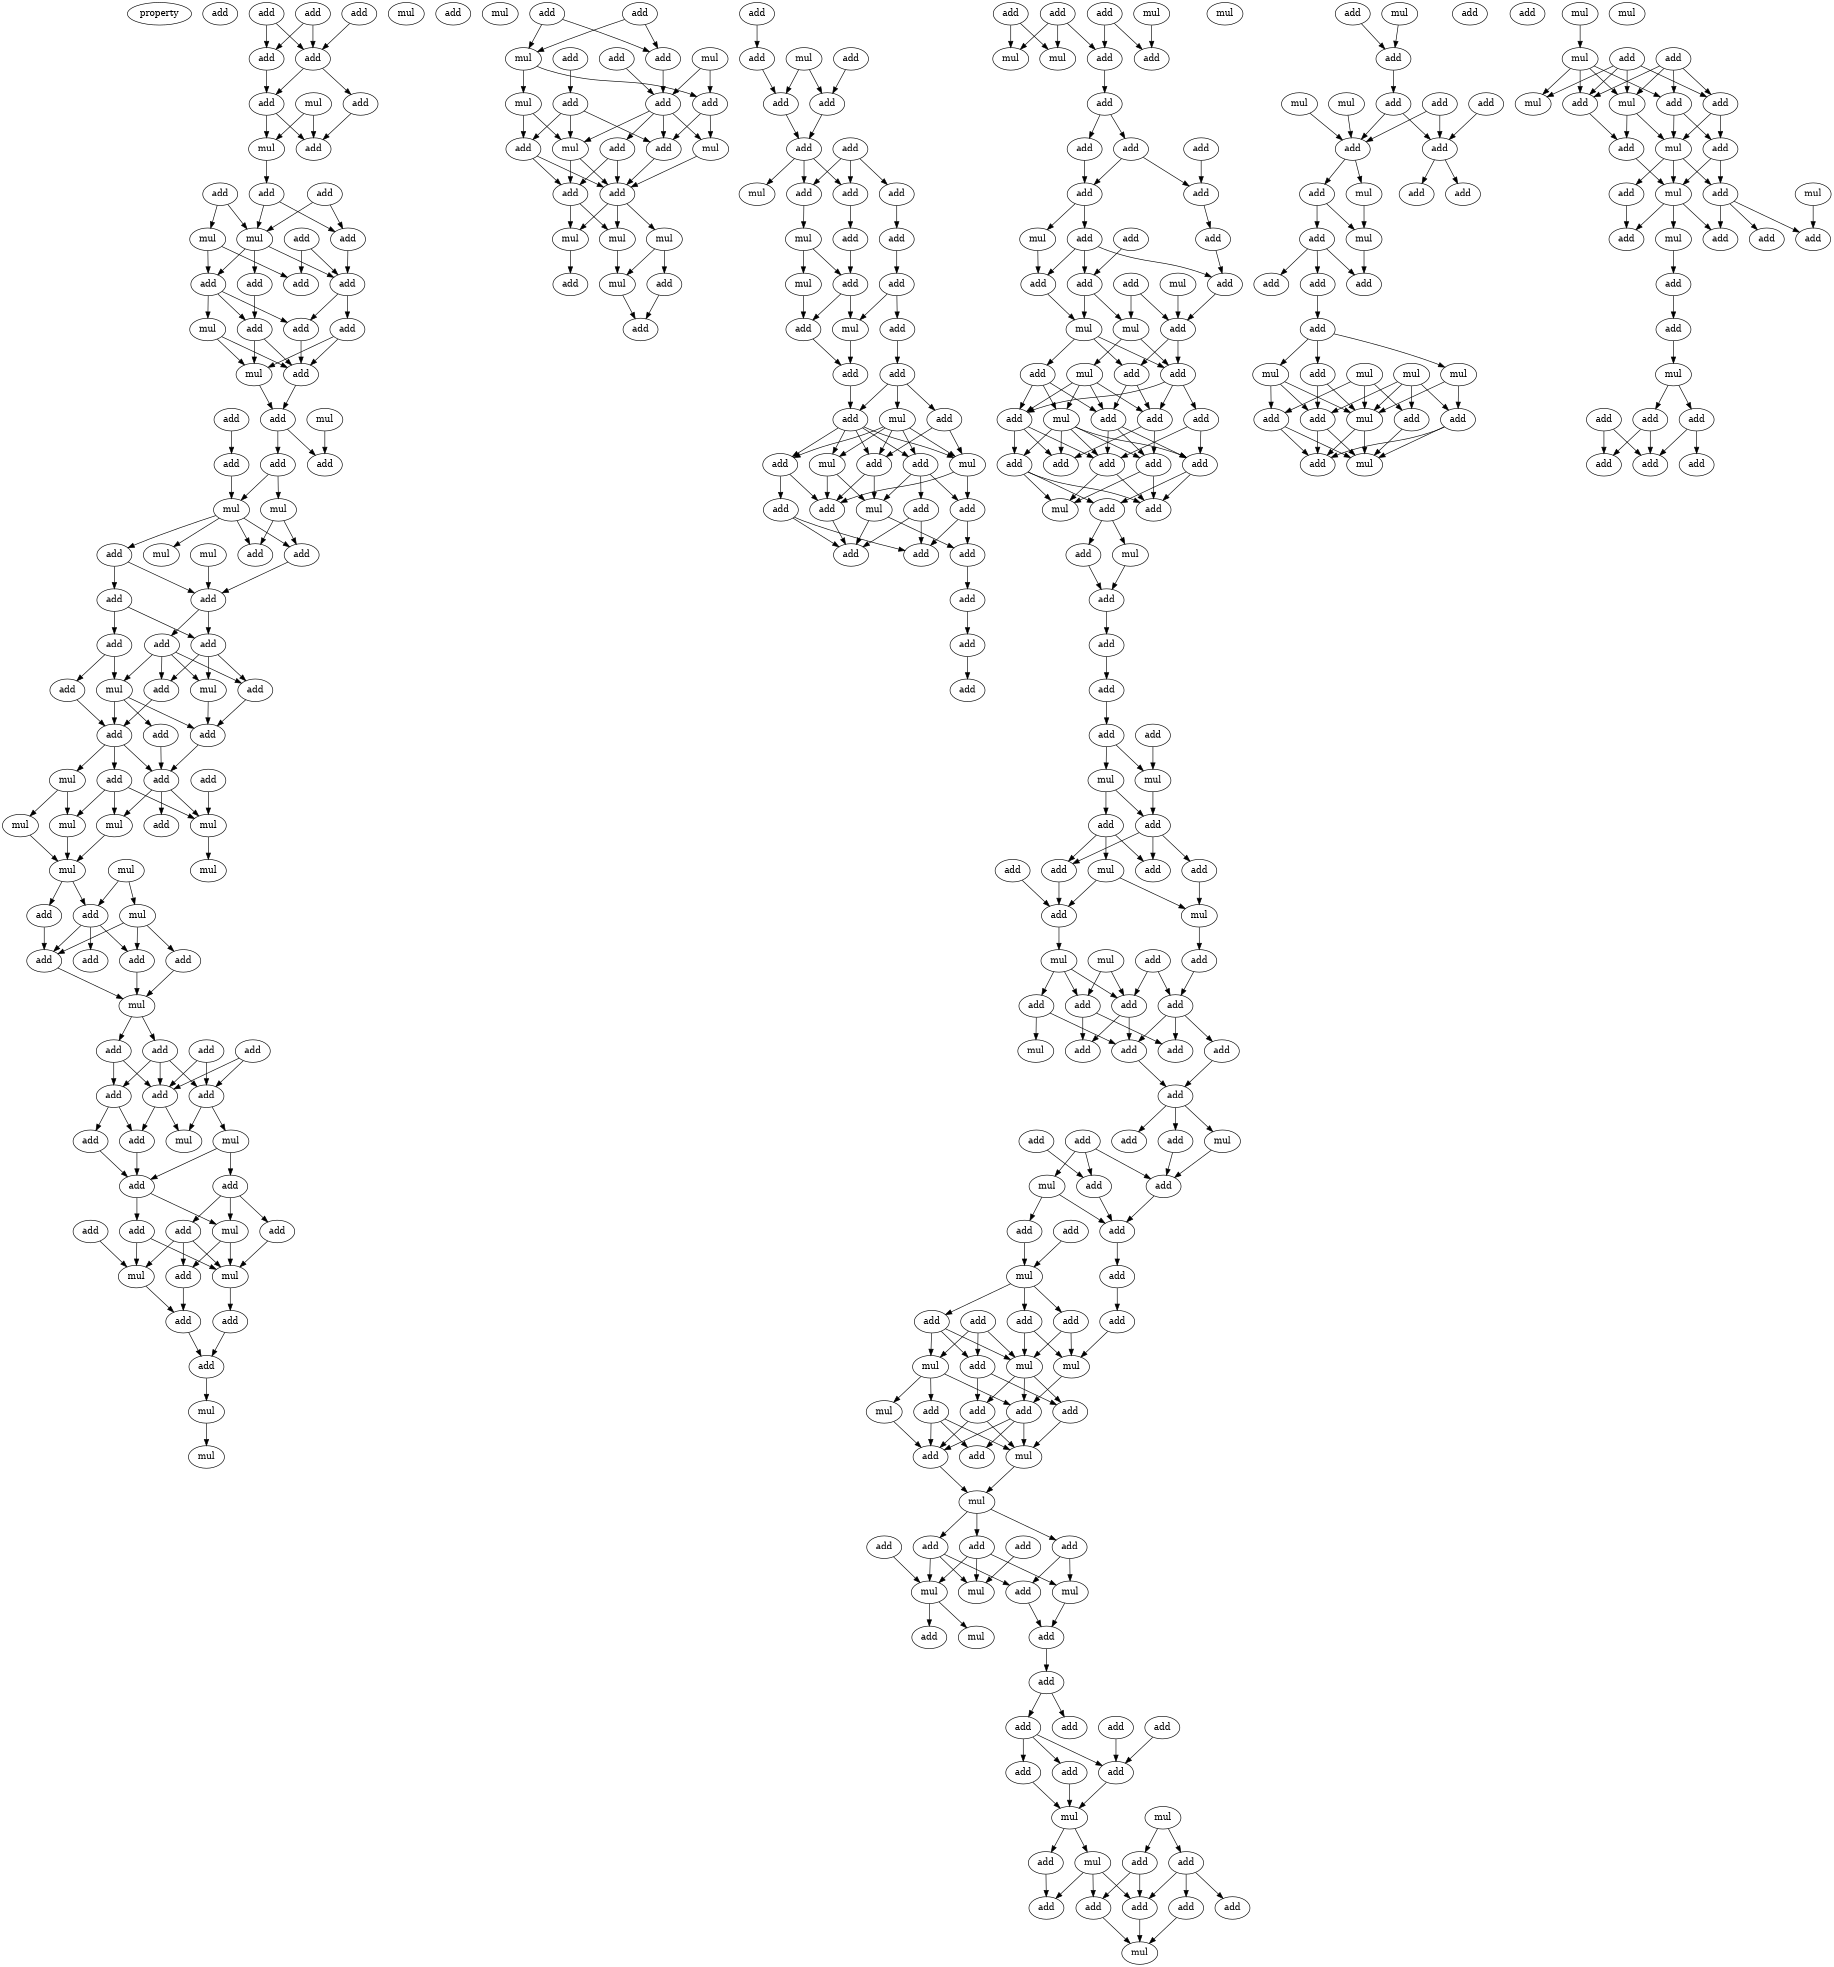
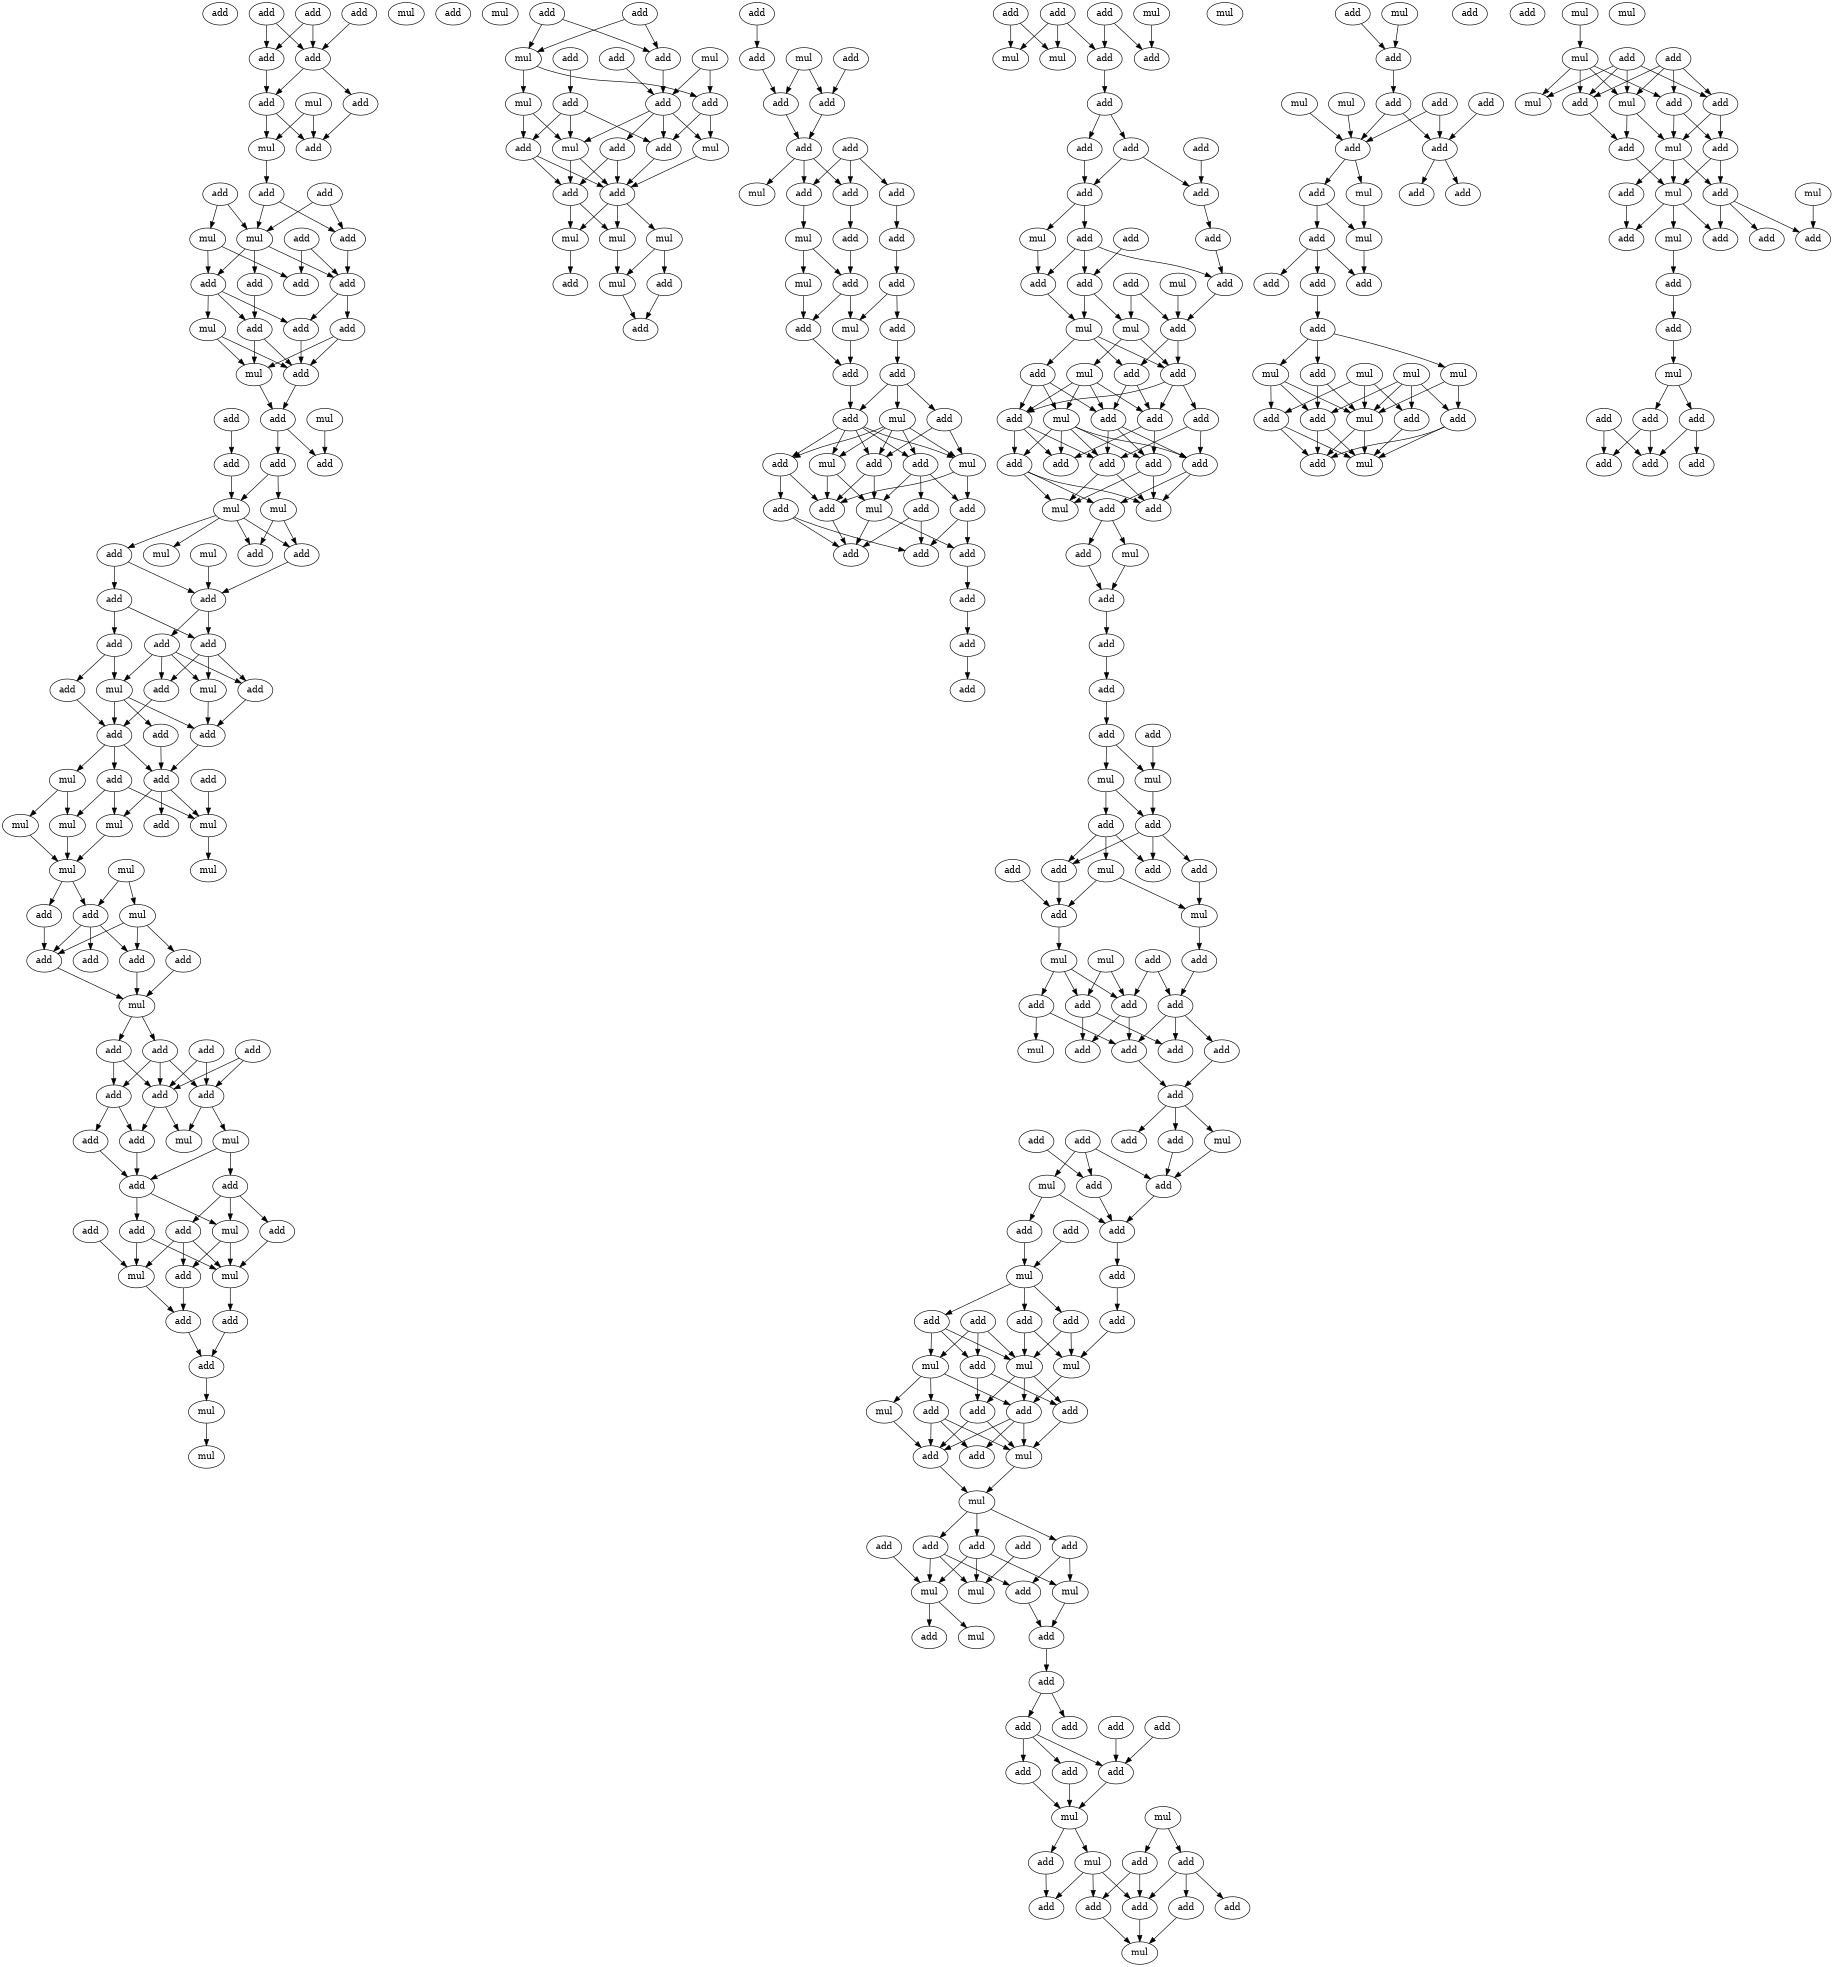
node "property": removed
